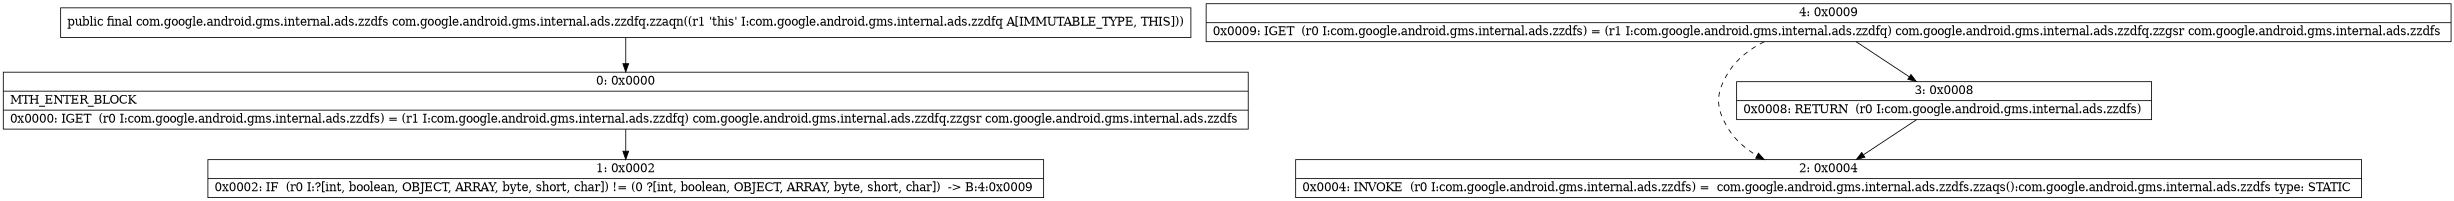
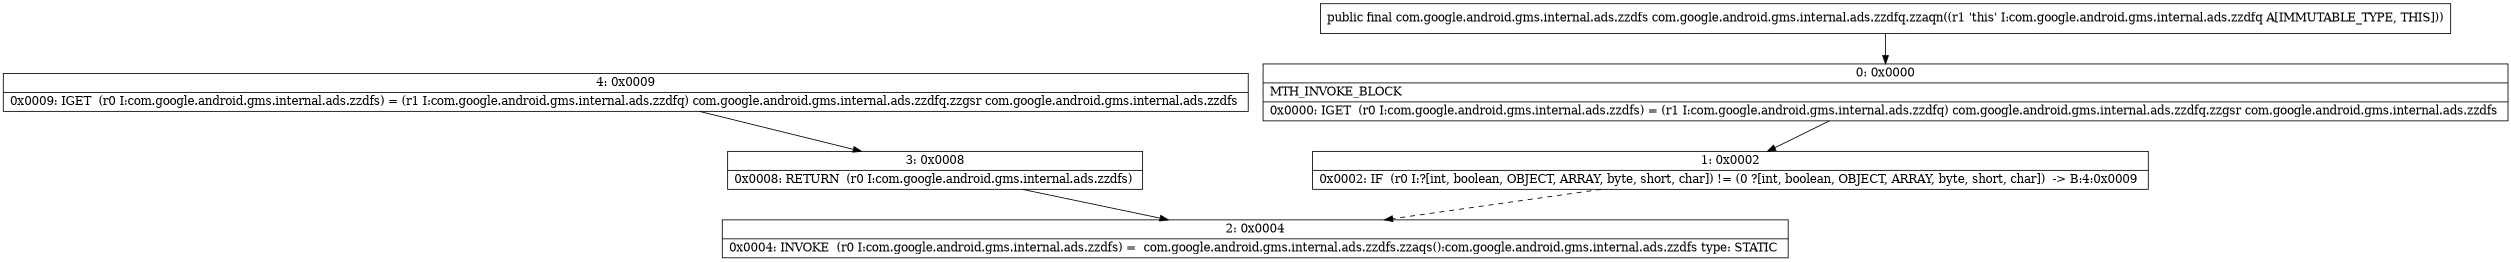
edge "4: 0x0009" -> "2: 0x0004": now "1: 0x0002" -> "2: 0x0004"
node "0: 0x0000": text "MTH_ENTER_BLOCK" -> "MTH_INVOKE_BLOCK"
